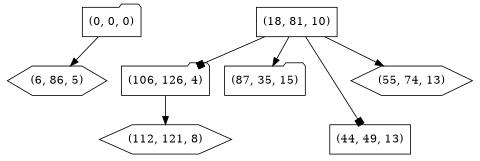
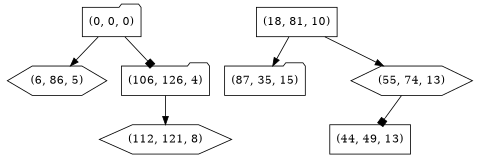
edge "(18, 81, 10)" -> "(106, 126, 4)": now "(0, 0, 0)" -> "(106, 126, 4)"
edge "(18, 81, 10)" -> "(44, 49, 13)": now "(55, 74, 13)" -> "(44, 49, 13)"
